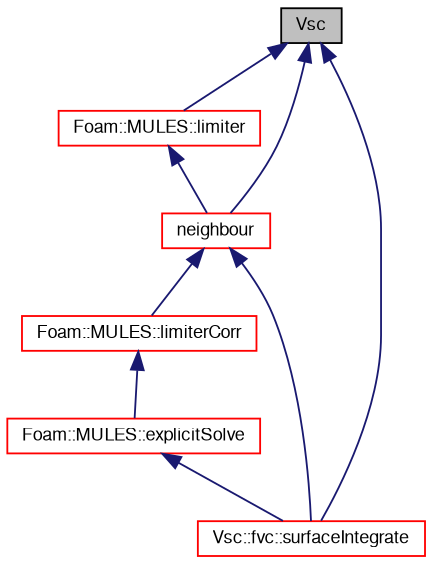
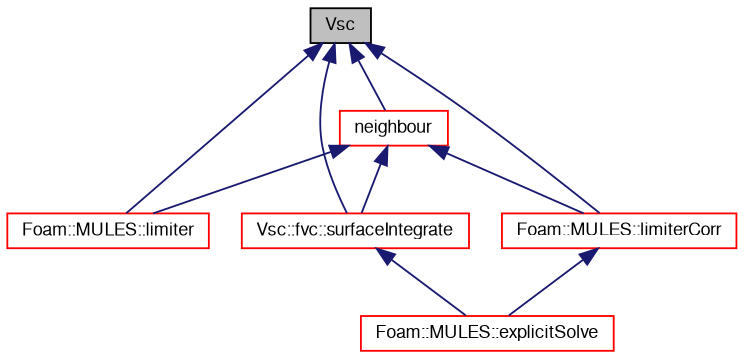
edge "Foam::MULES::limiterCorr" -> "Vsc": added
edge "neighbour" -> "Foam::MULES::limiter": reversed
edge "Vsc::fvc::surfaceIntegrate" -> "Foam::MULES::explicitSolve": reversed
